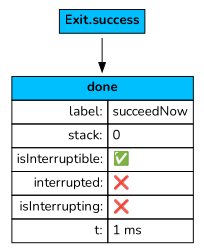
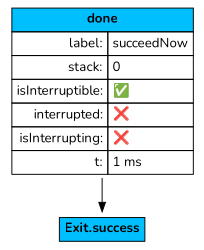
edge "Exit.success" -> "done": reversed
